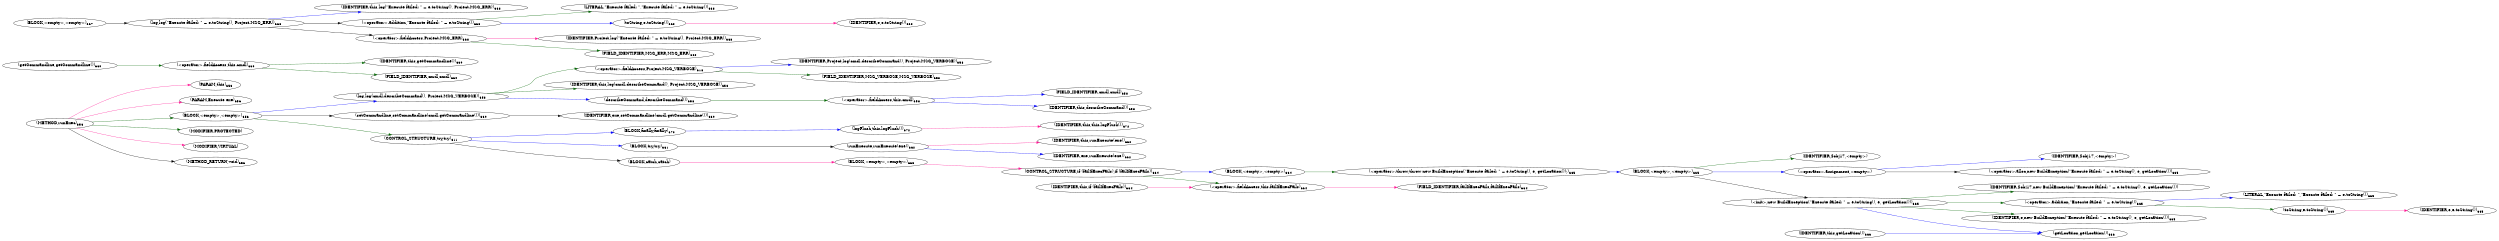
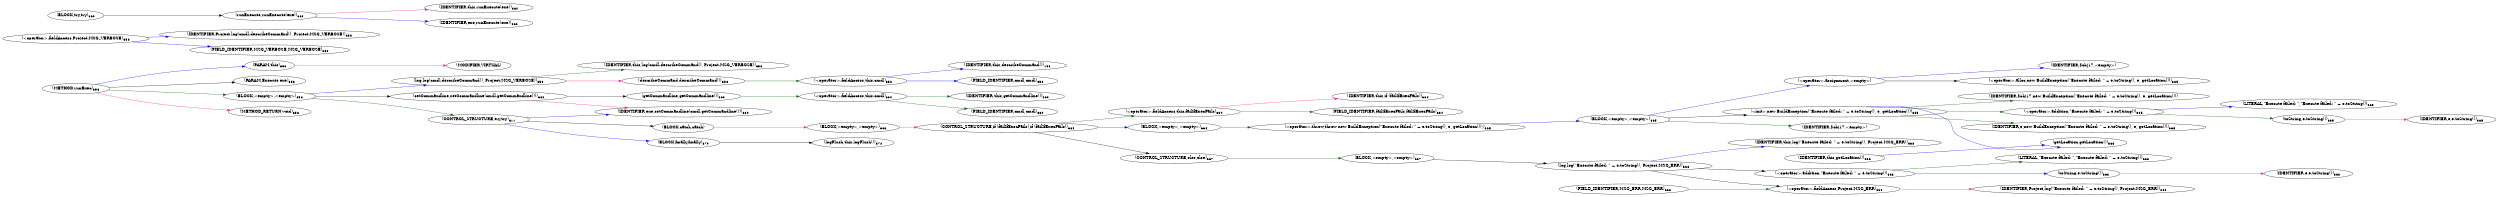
edge "(<operator>.fieldAccess,Project.MSG_ERR)" -> "(FIELD_IDENTIFIER,MSG_ERR,MSG_ERR)": reversed
node "(<operator>.fieldAccess,Project.MSG_VERBOSE)": text "618" -> "658"
edge "(<operator>.fieldAccess,Project.MSG_VERBOSE)" -> "(FIELD_IDENTIFIER,MSG_VERBOSE,MSG_VERBOSE)": color darkgreen -> blue
edge "(log,log(cmdl.describeCommand(), Project.MSG_VERBOSE))" -> "(<operator>.fieldAccess,Project.MSG_VERBOSE)": removed
edge "(METHOD,runExec)" -> "(PARAM,this)": color deeppink -> blue
edge "(setCommandline,setCommandline(cmdl.getCommandline()))" -> "(getCommandline,getCommandline())": added
edge "(log,log(cmdl.describeCommand(), Project.MSG_VERBOSE))" -> "(describeCommand,describeCommand())": color blue -> deeppink
edge "(METHOD,runExec)" -> "(PARAM,Execute exe)": color deeppink -> black
node "(IDENTIFIER,this,describeCommand())": text "658" -> "158"
edge "(setCommandline,setCommandline(cmdl.getCommandline()))" -> "(IDENTIFIER,exe,setCommandline(cmdl.getCommandline()))": color black -> deeppink
node "(IDENTIFIER,this,this.logFlush())": removed
edge "(BLOCK,finally,finally)" -> "(logFlush,this.logFlush())": color blue -> black
node "(MODIFIER,PROTECTED)": removed
edge "(METHOD,runExec)" -> "(MODIFIER,VIRTUAL)": now "(PARAM,this)" -> "(MODIFIER,VIRTUAL)"
edge "(CONTROL_STRUCTURE,try,try)" -> "(BLOCK,try,try)": now "(CONTROL_STRUCTURE,try,try)" -> "(IDENTIFIER,exe,setCommandline(cmdl.getCommandline()))"
node "(BLOCK,try,try)": text "661" -> "660"
edge "(METHOD,runExec)" -> "(METHOD_RETURN,void)": color black -> deeppink
node "(CONTROL_STRUCTURE,else,else)": added
edge "(IDENTIFIER,this,if (failIfExecFails))" -> "(<operator>.fieldAccess,this.failIfExecFails)": reversed
edge "(<operator>.fieldAccess,this.failIfExecFails)" -> "(FIELD_IDENTIFIER,failIfExecFails,failIfExecFails)": color deeppink -> darkgreen
